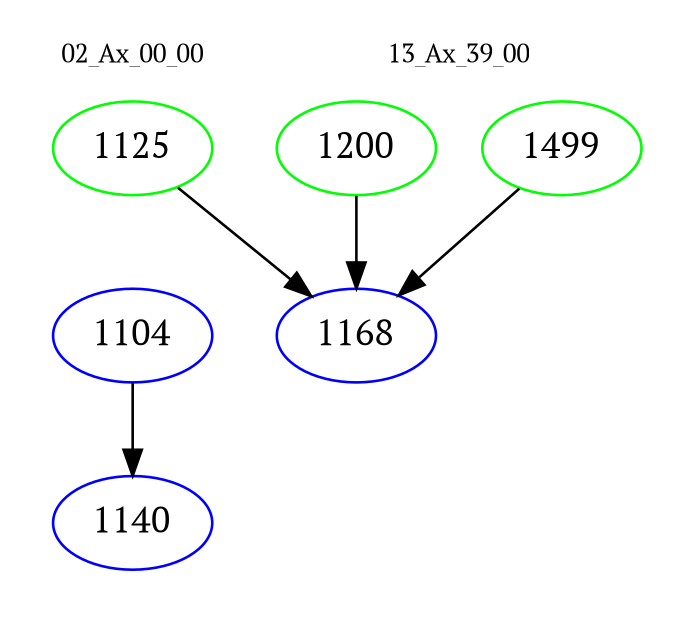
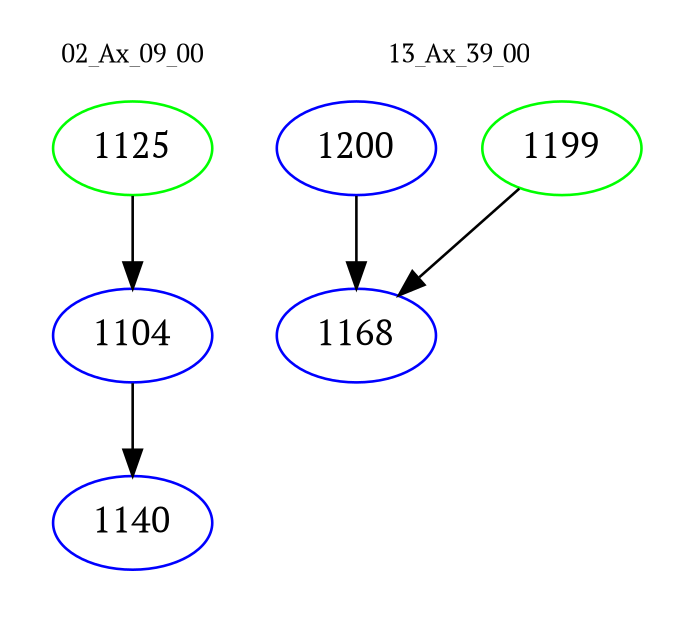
cluster "02_Ax_00_00": label "02_Ax_00_00" -> "02_Ax_09_00"
node "1200": color green -> blue
node "1499": label "1499" -> "1199"
edge "1125" -> "1168": now "1125" -> "1104"
